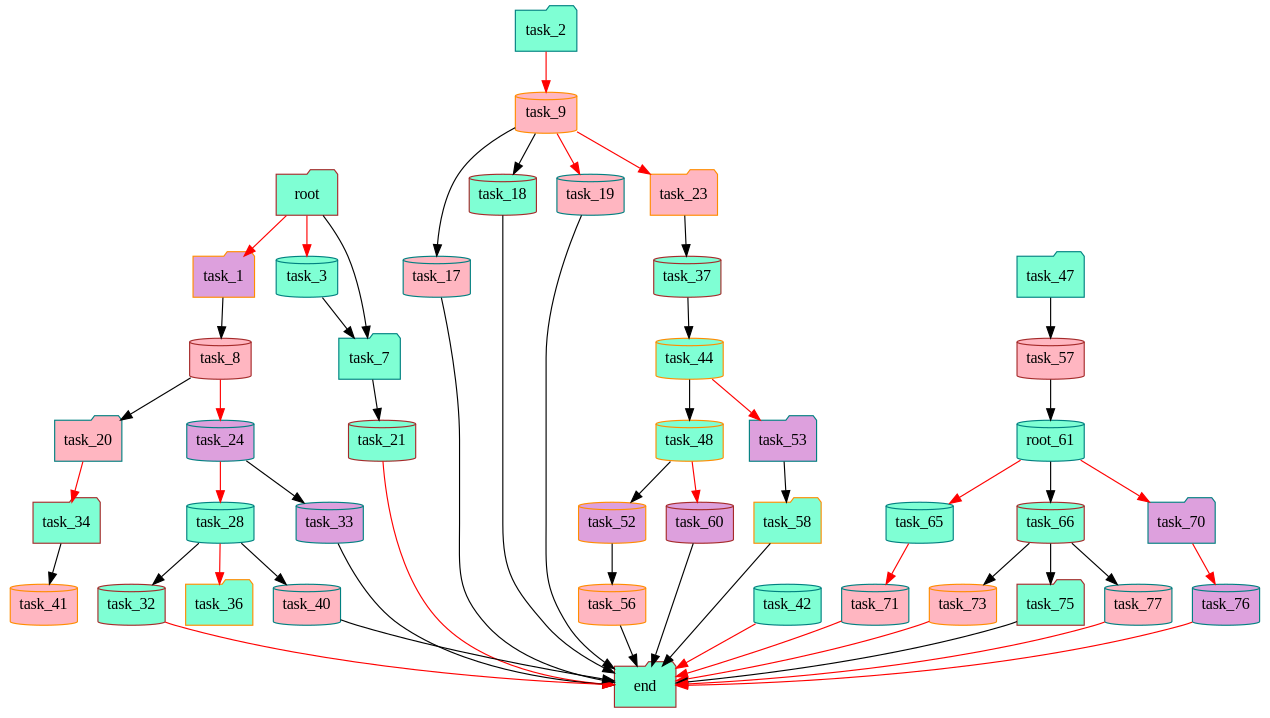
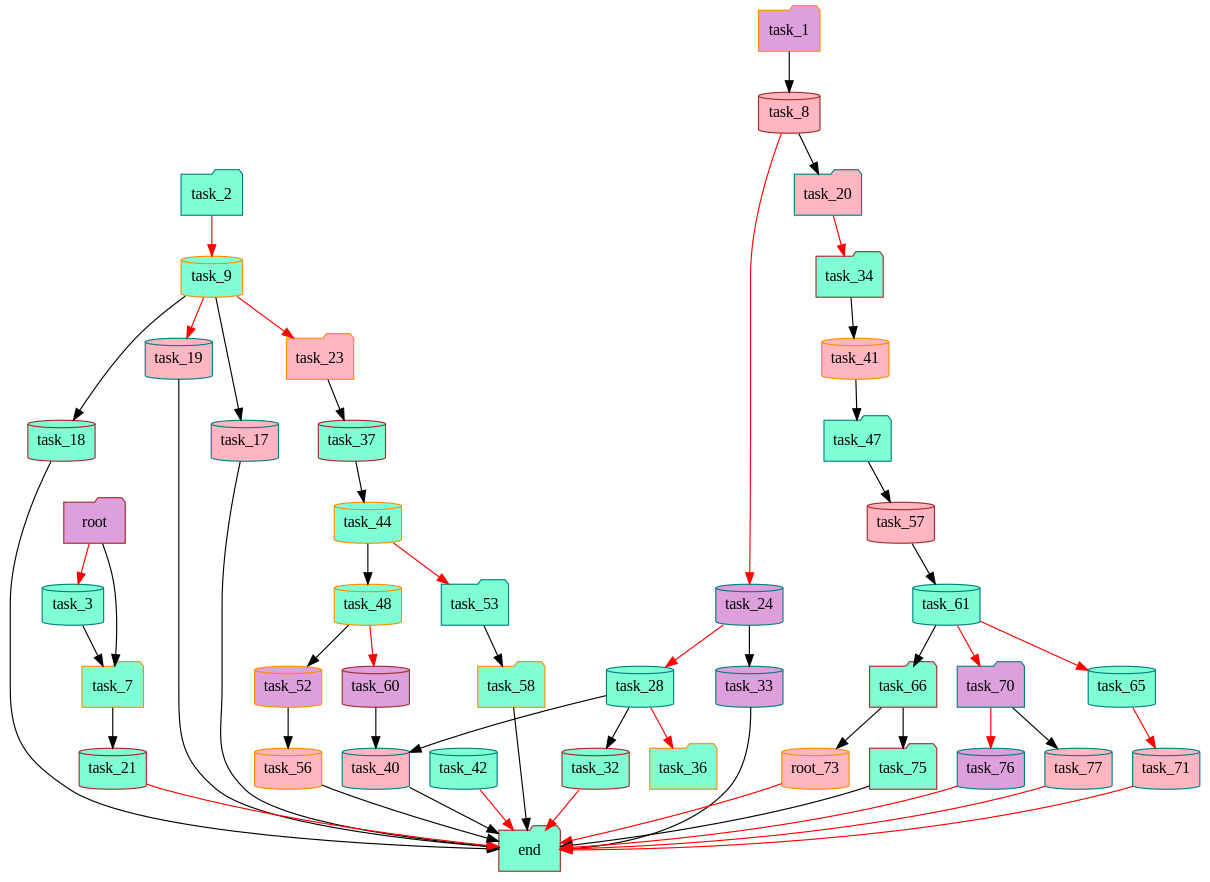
node "task_9": fillcolor lightpink -> aquamarine
node "root": fillcolor aquamarine -> plum
edge "root" -> "task_1": removed
node "task_7": color teal -> darkorange
edge "task_41" -> "task_47": added
node "task_53": fillcolor plum -> aquamarine
node "root_61": label "root_61" -> "task_61"
node "task_66": shape cylinder -> folder
edge "task_66" -> "task_77": now "task_70" -> "task_77"
edge "task_60" -> "end": now "task_60" -> "task_40"
node "task_73": label "task_73" -> "root_73"
